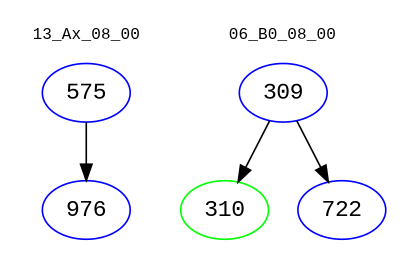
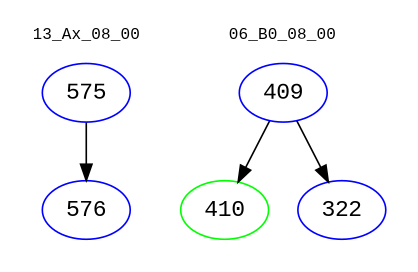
node "309": label "309" -> "409"
node "976": label "976" -> "576"
node "310": label "310" -> "410"
node "722": label "722" -> "322"
